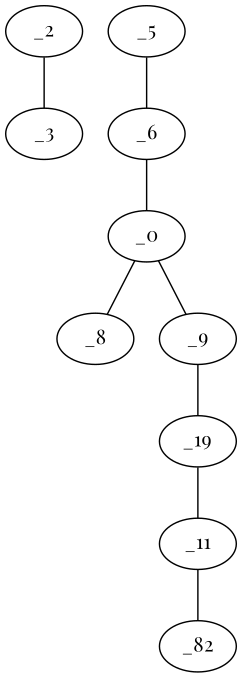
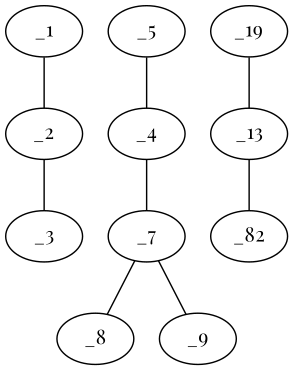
node "_1": added
node "_6": label "_6" -> "_4"
node "_0": label "_0" -> "_7"
edge "_9" -- "_19": removed
node "_11": label "_11" -> "_13"
